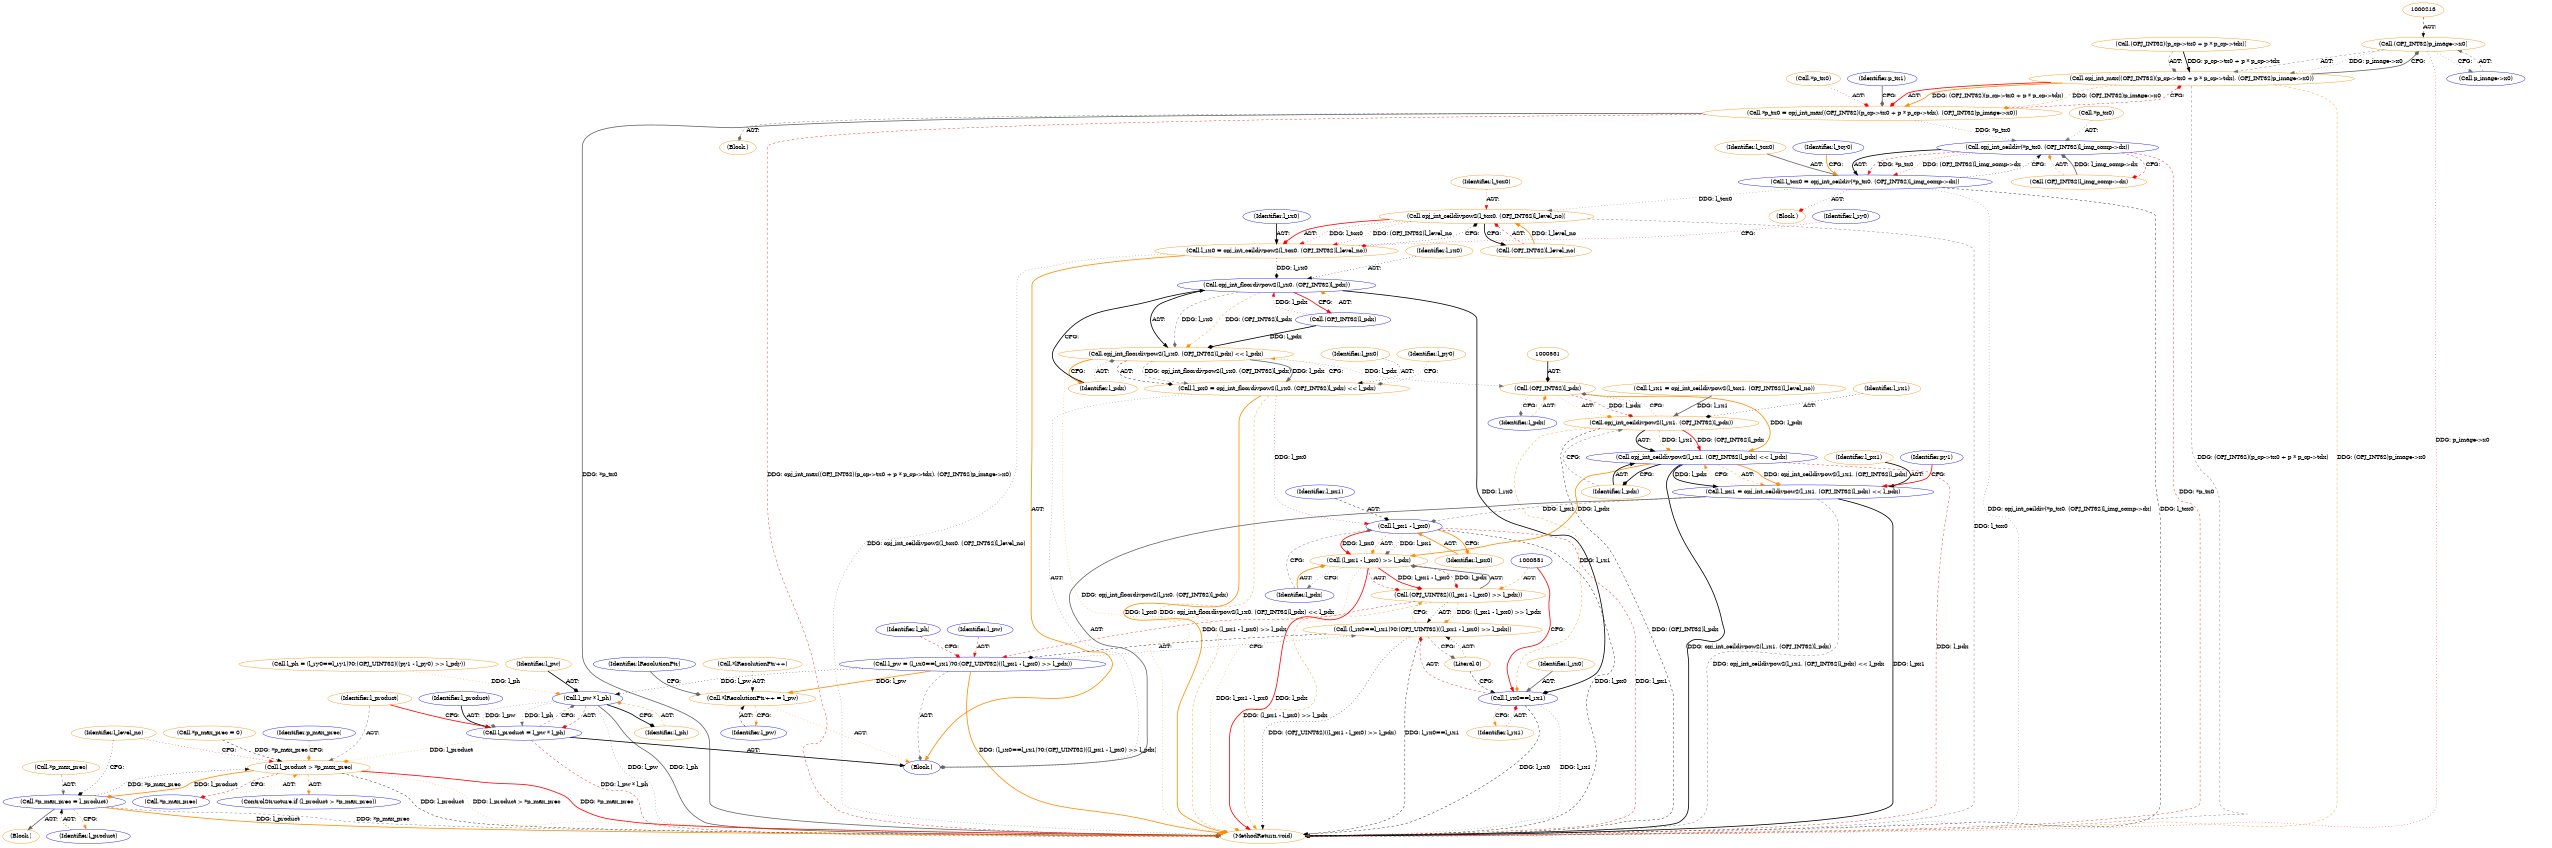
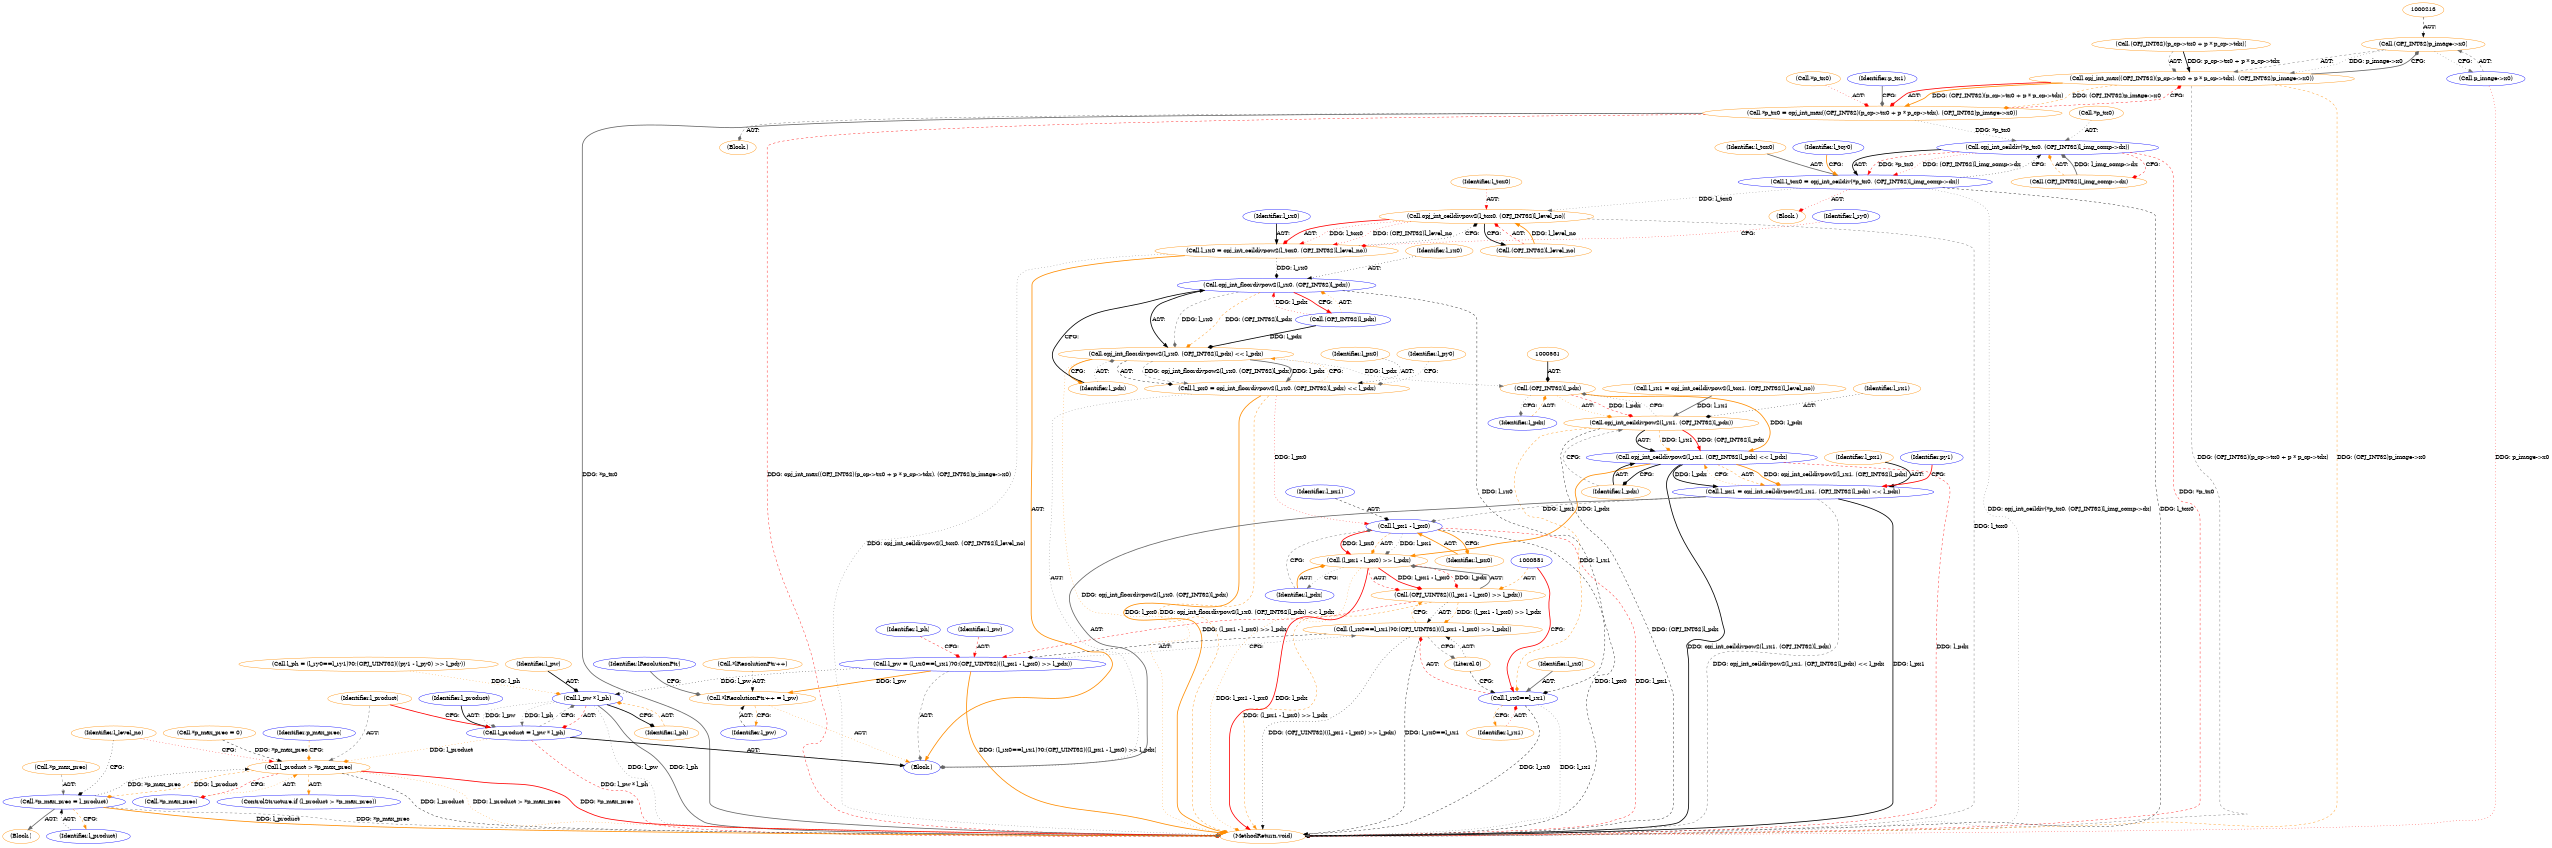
edge "(Call,opj_int_floordivpow2(l_rx0, (OPJ_INT32)l_pdx))" -> "(Call,l_rx0==l_rx1)": style bold -> dashed
edge "(Call,l_product > *p_max_prec)" -> "(Call,*p_max_prec = l_product)": style bold -> dashed
edge "(Call,(OPJ_INT32)p_image->x0)" -> "(MethodReturn,void)": now "(Call,p_image->x0)" -> "(MethodReturn,void)"
